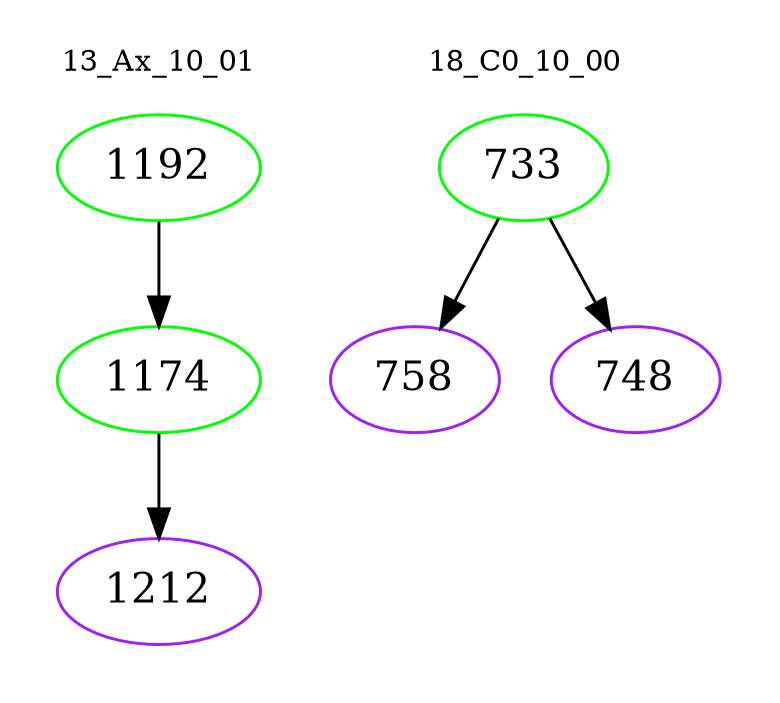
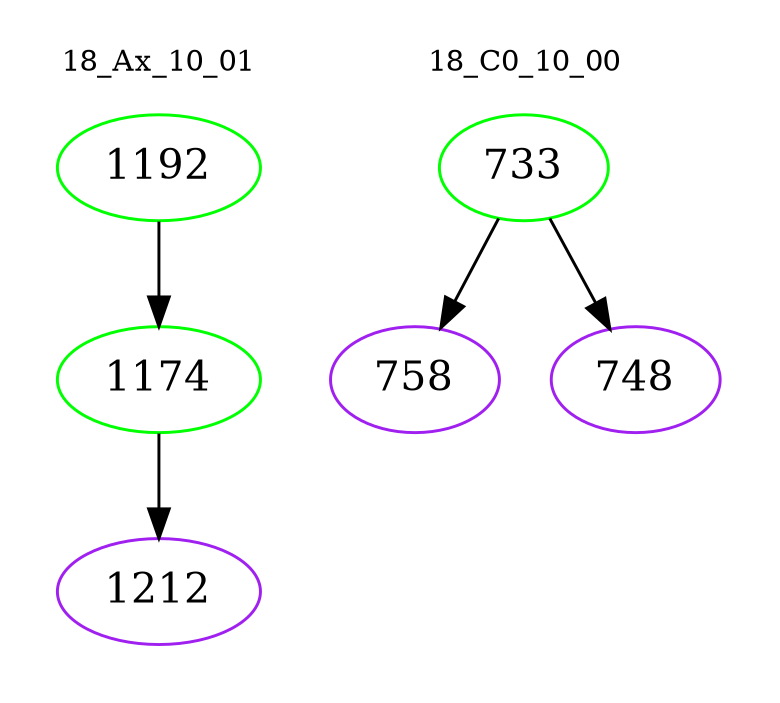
cluster "13_Ax_10_01": label "13_Ax_10_01" -> "18_Ax_10_01"
